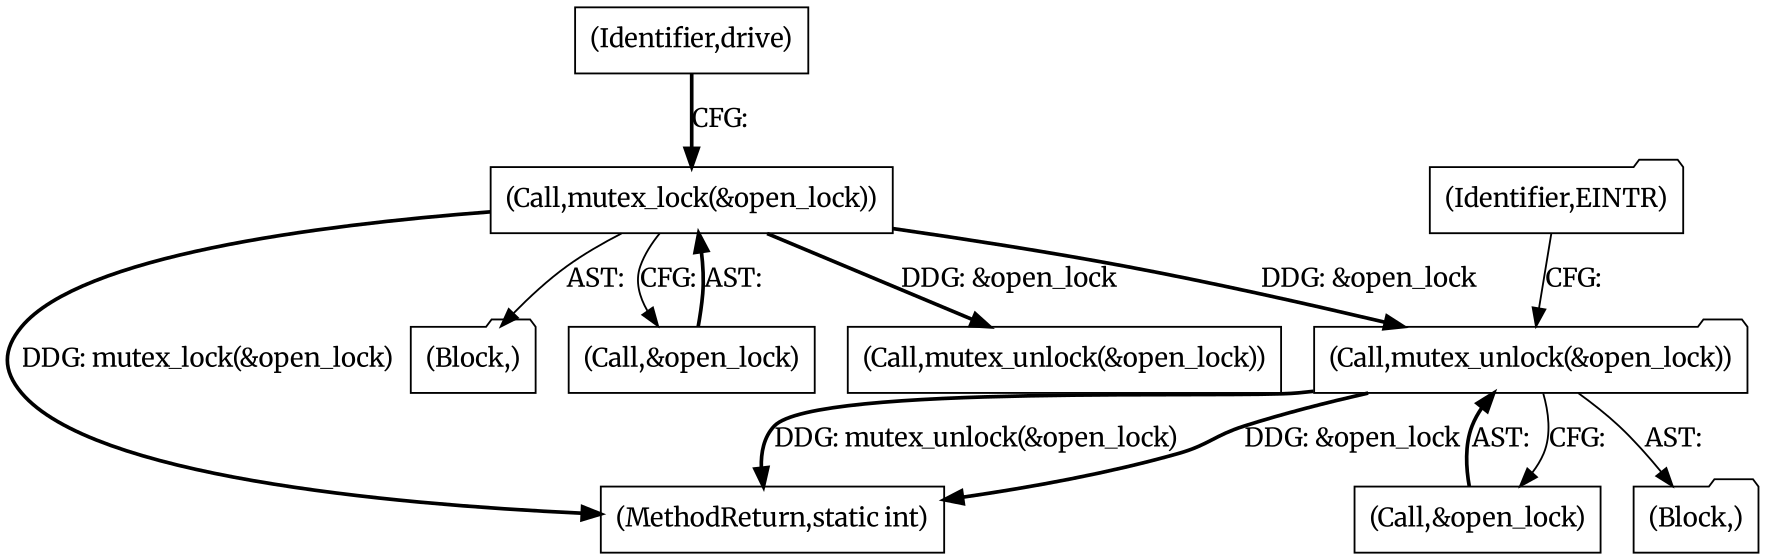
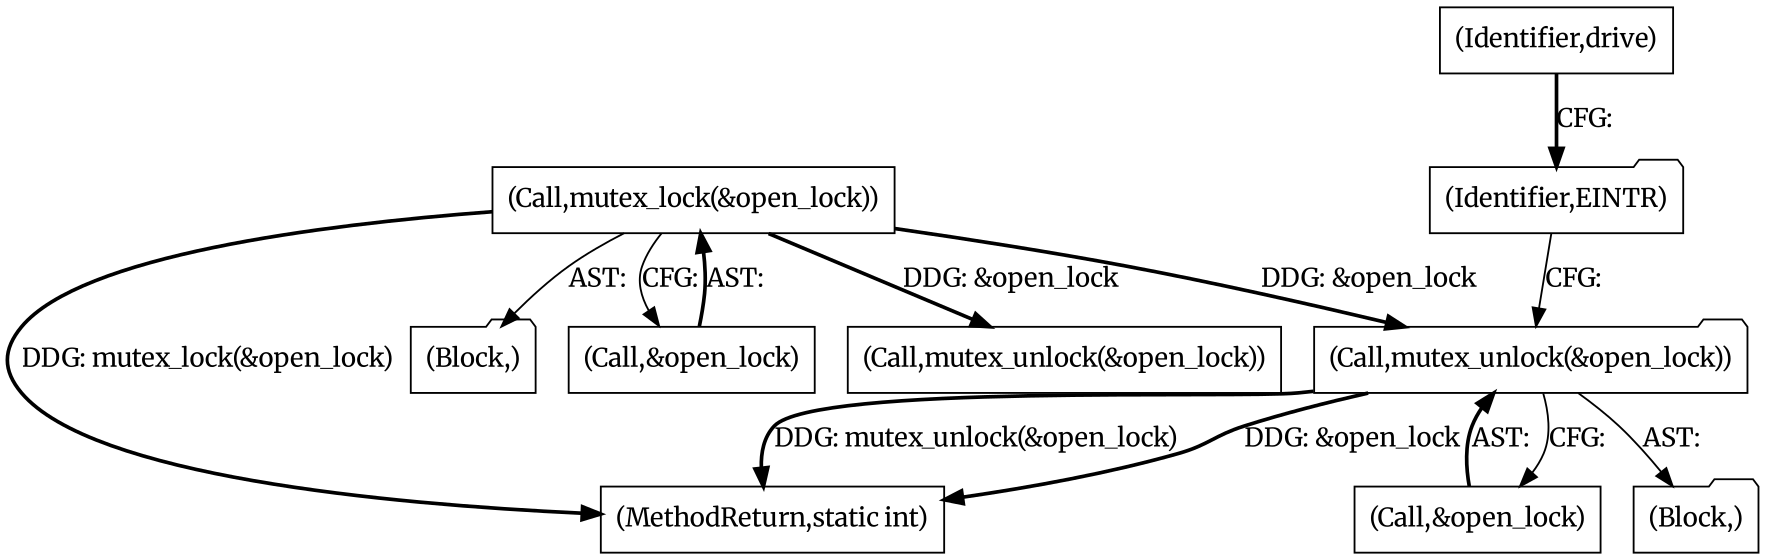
edge "(Identifier,drive)" -> "(Call,mutex_lock(&open_lock))": now "(Identifier,drive)" -> "(Identifier,EINTR)"
